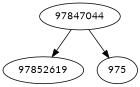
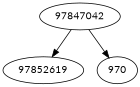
node "97847044": label "97847044" -> "97847042"
node "975": label "975" -> "970"
